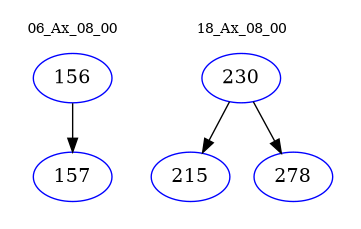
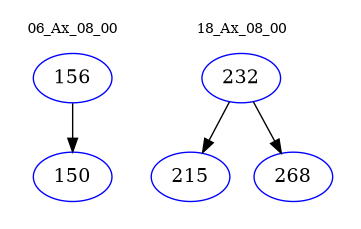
node "230": label "230" -> "232"
node "157": label "157" -> "150"
node "278": label "278" -> "268"
